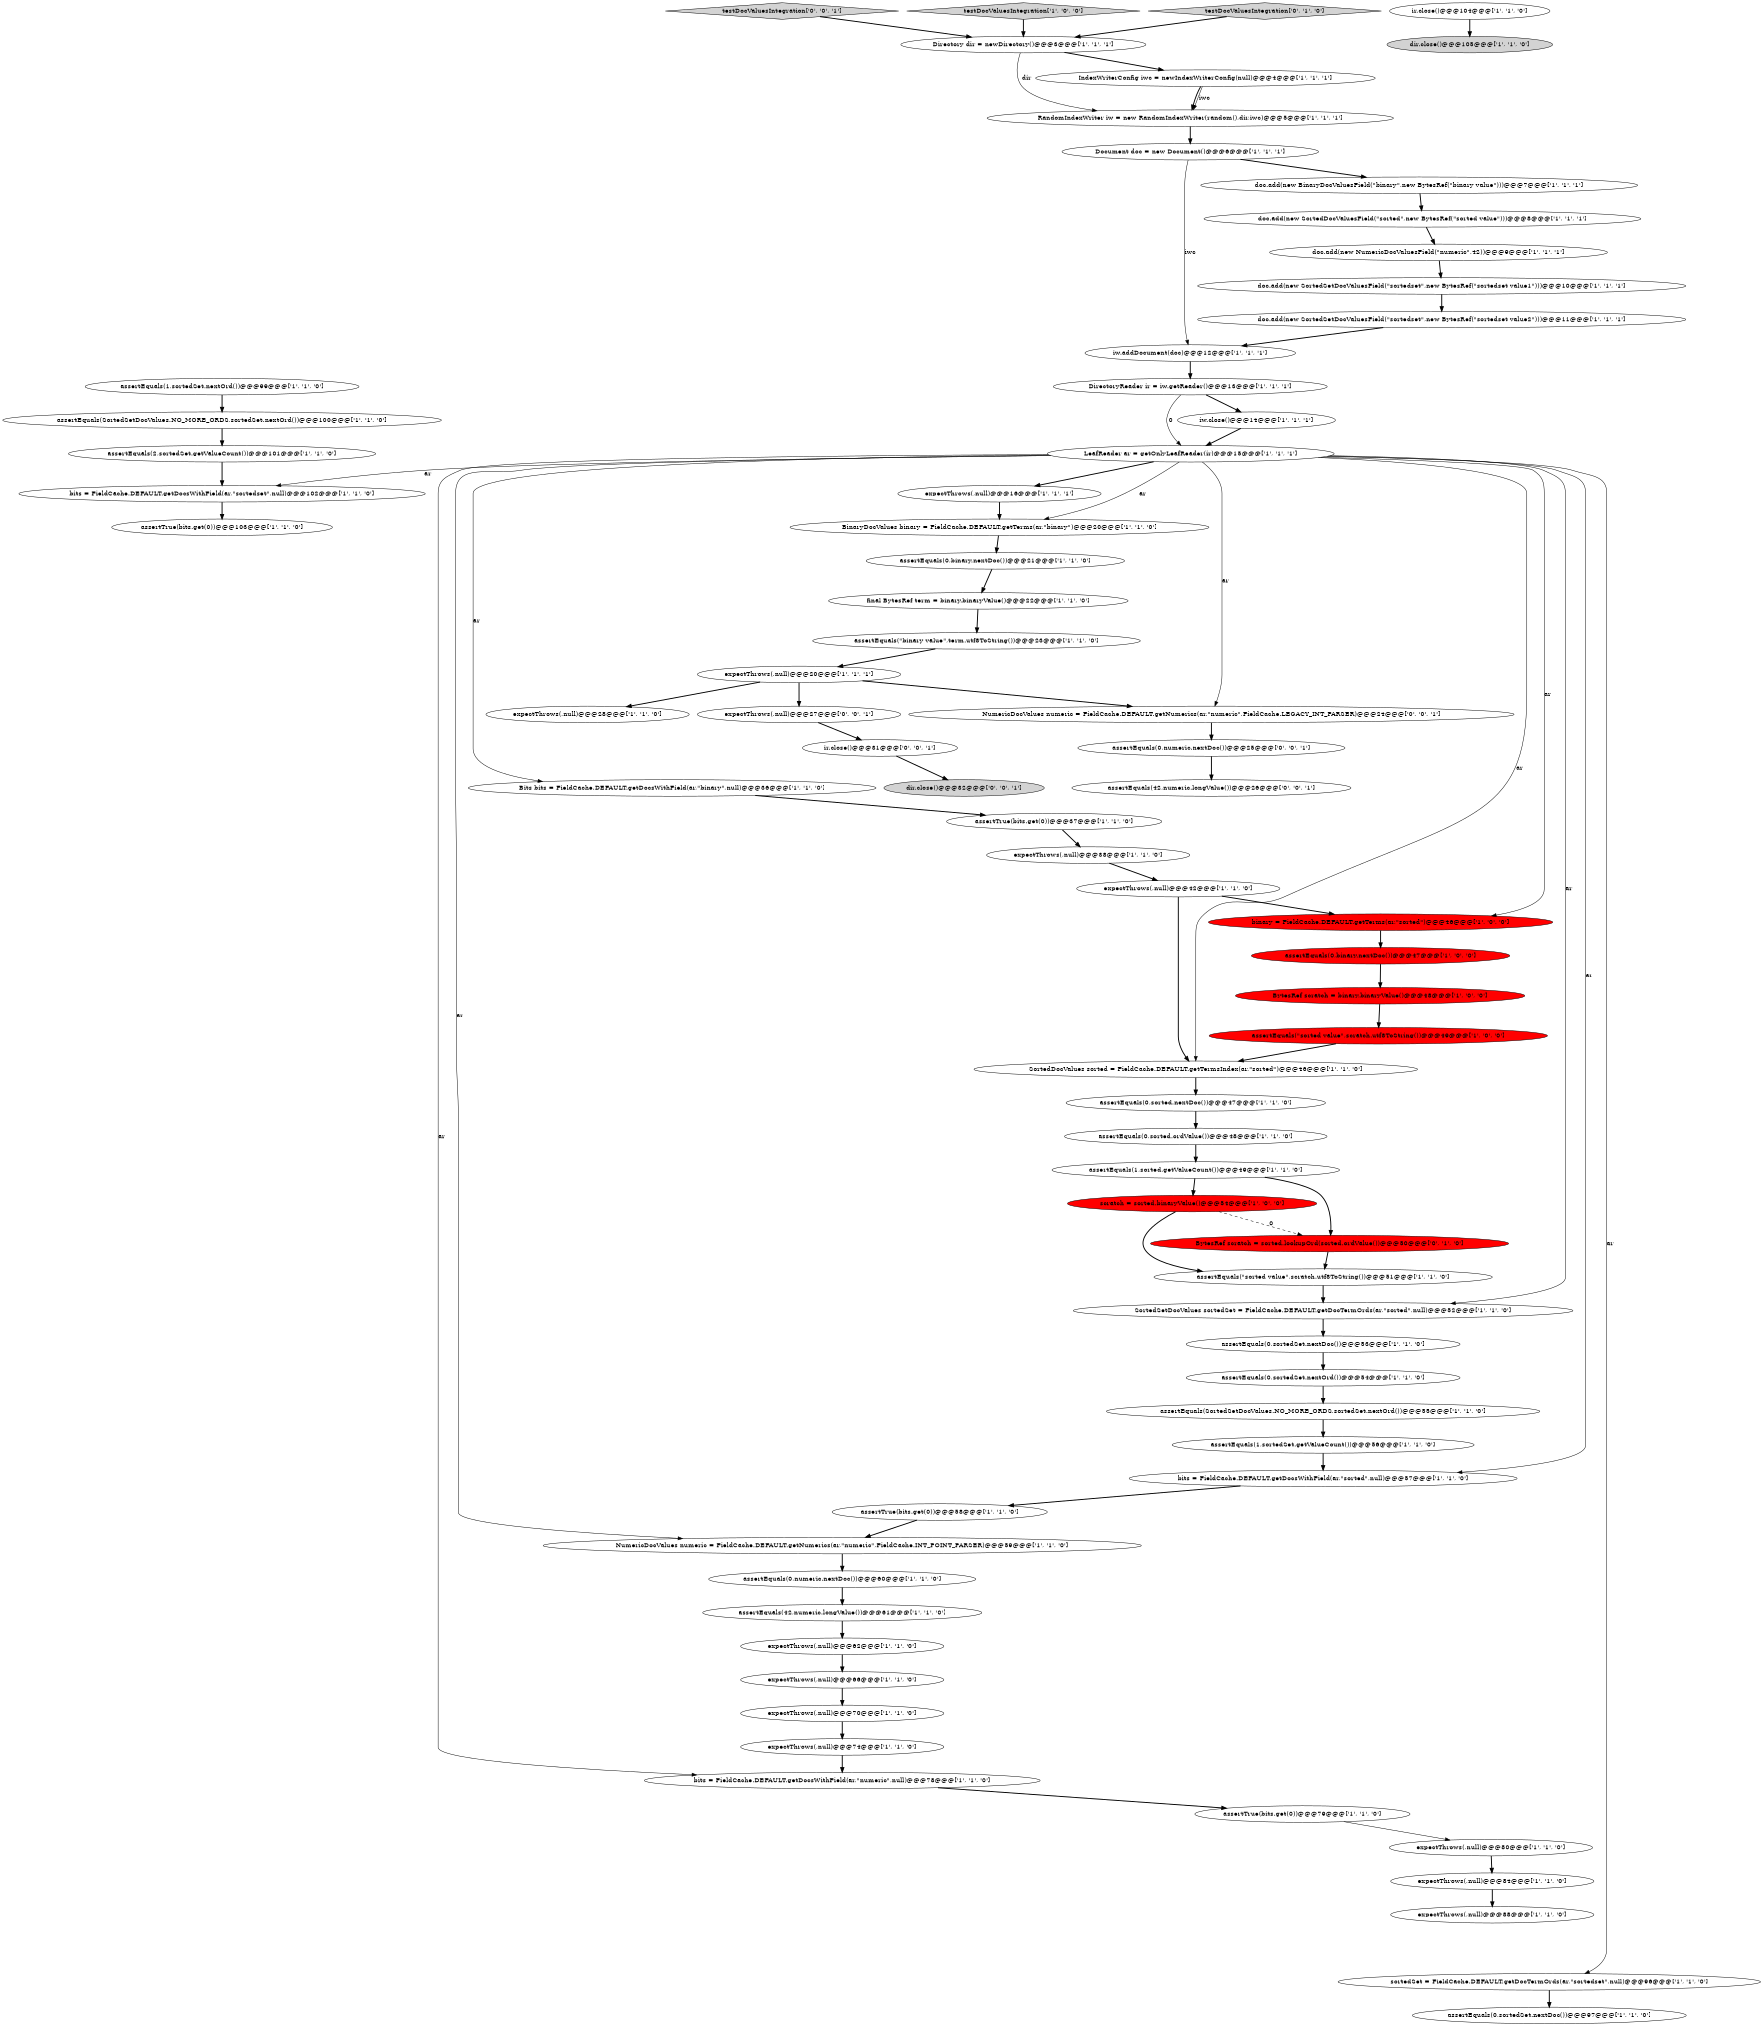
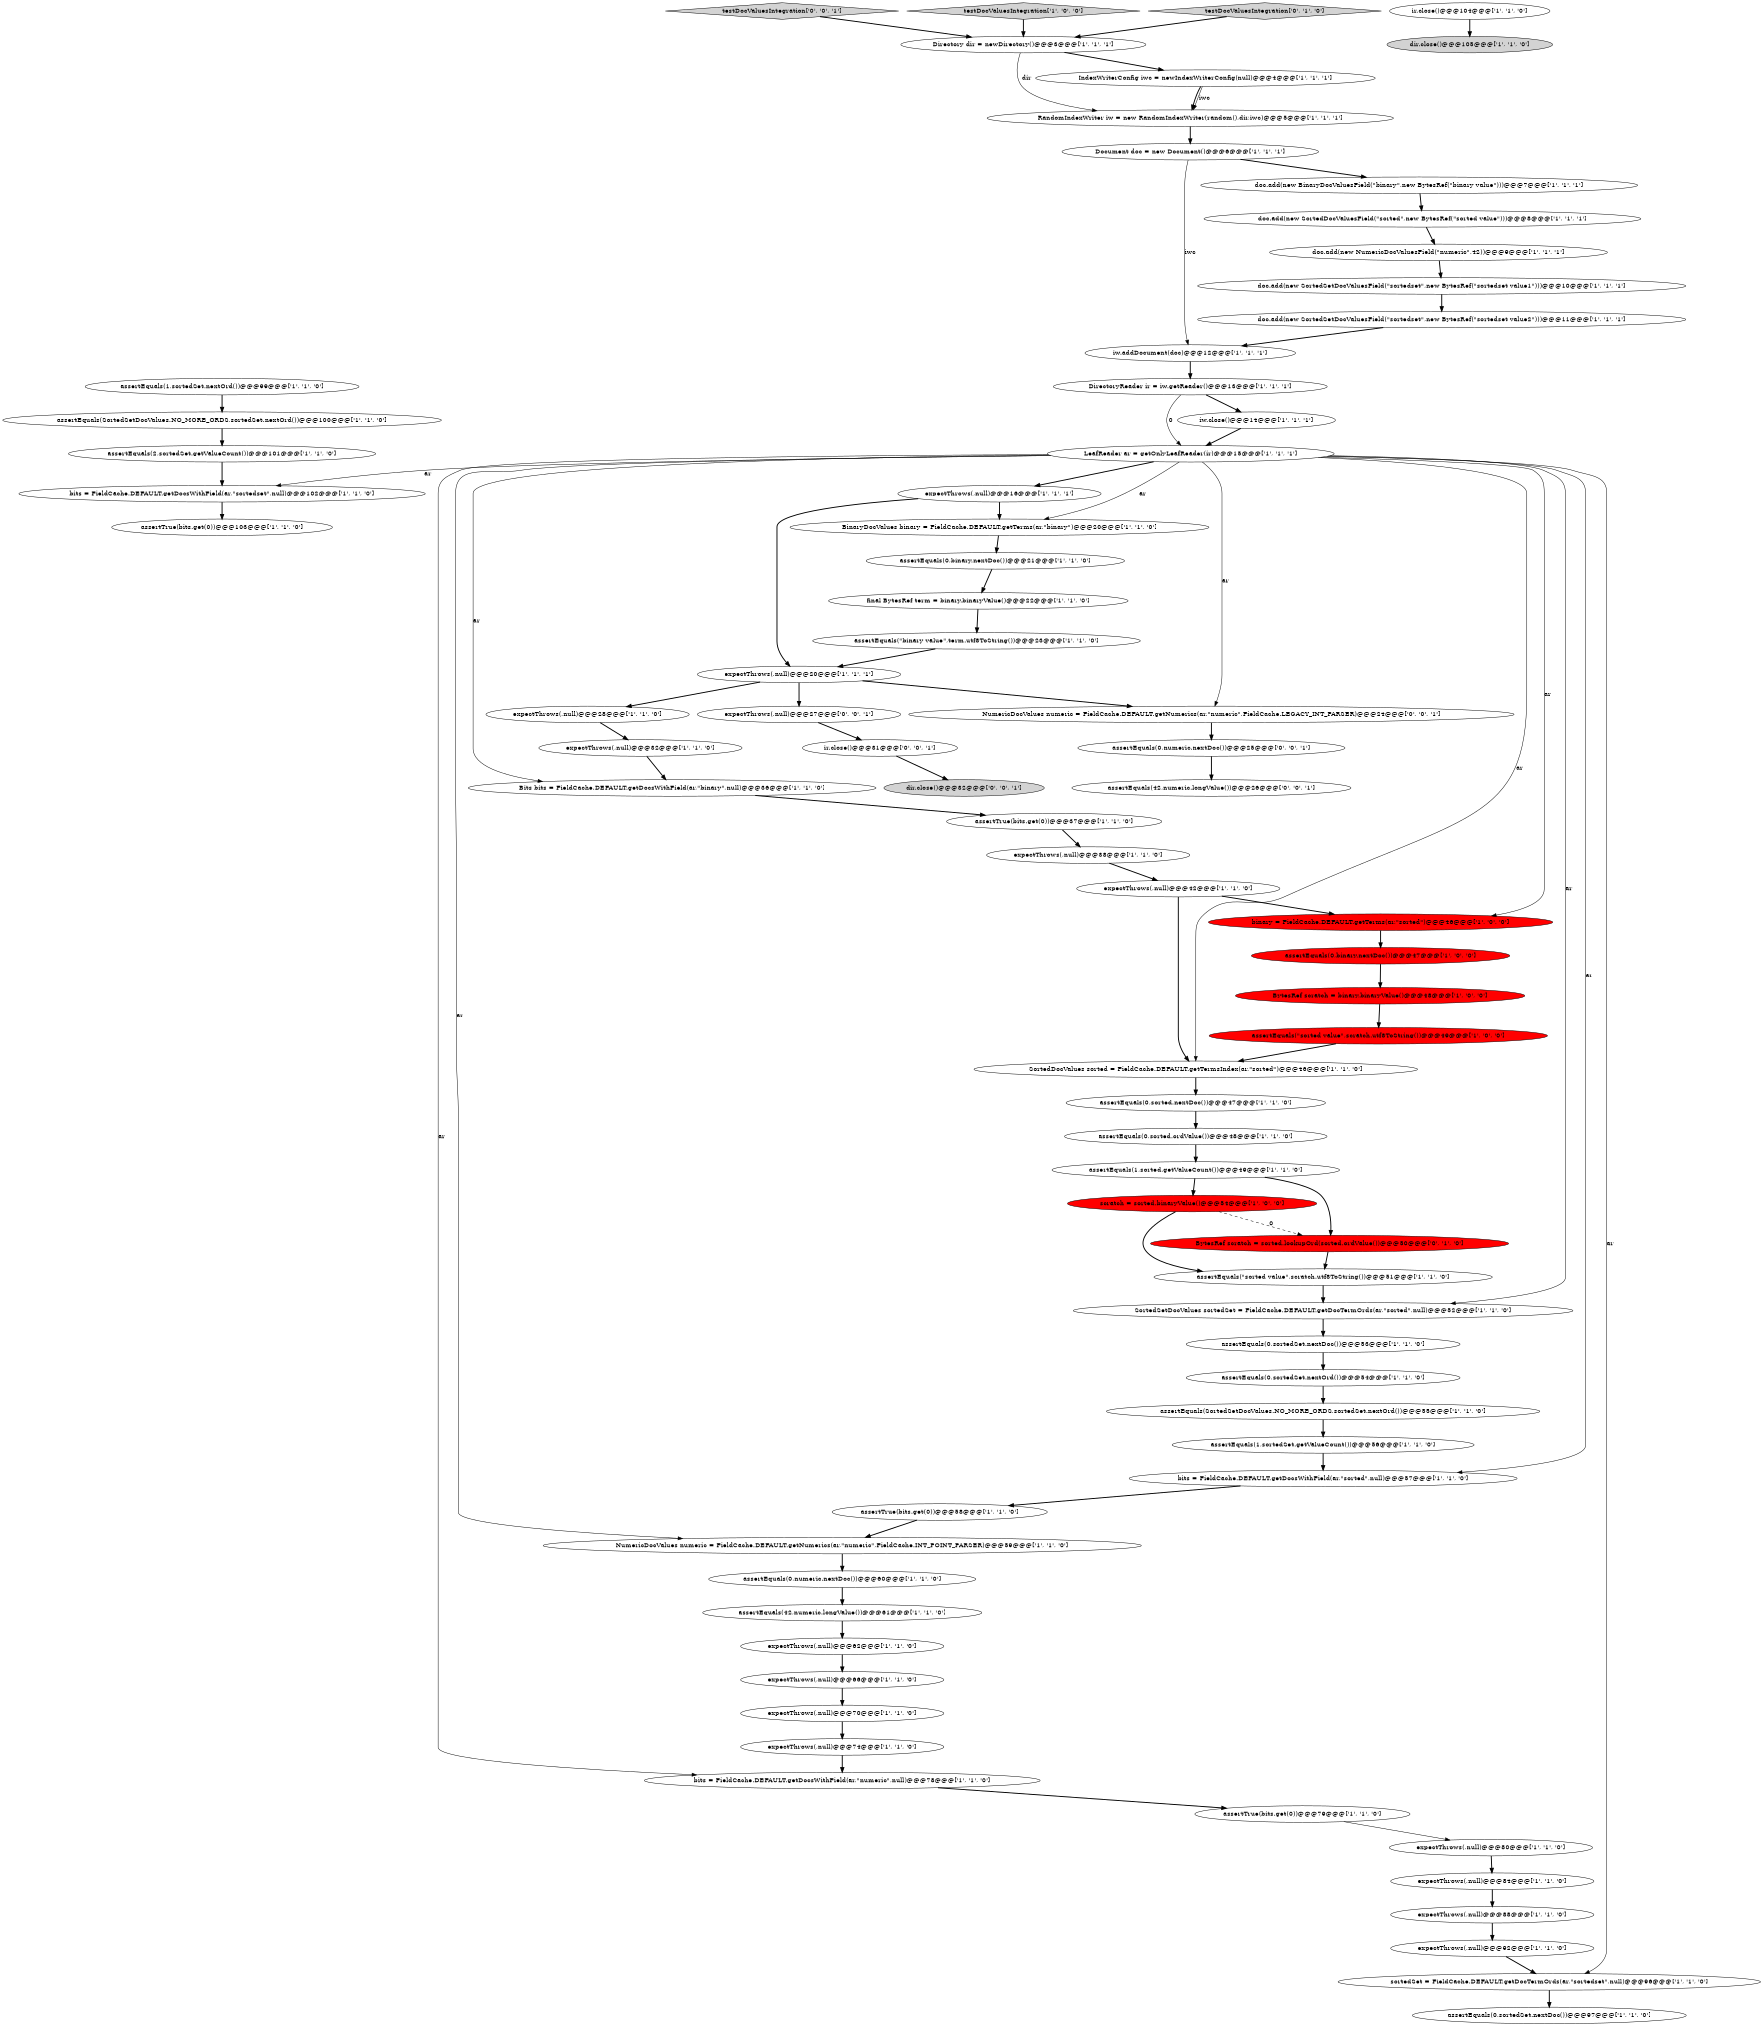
edge "expectThrows(,null)@@@16@@@['1', '1', '1']" -> "expectThrows(,null)@@@20@@@['1', '1', '1']": added
node "expectThrows(,null)@@@32@@@['1', '1', '0']": added
node "expectThrows(,null)@@@92@@@['1', '1', '0']": added
